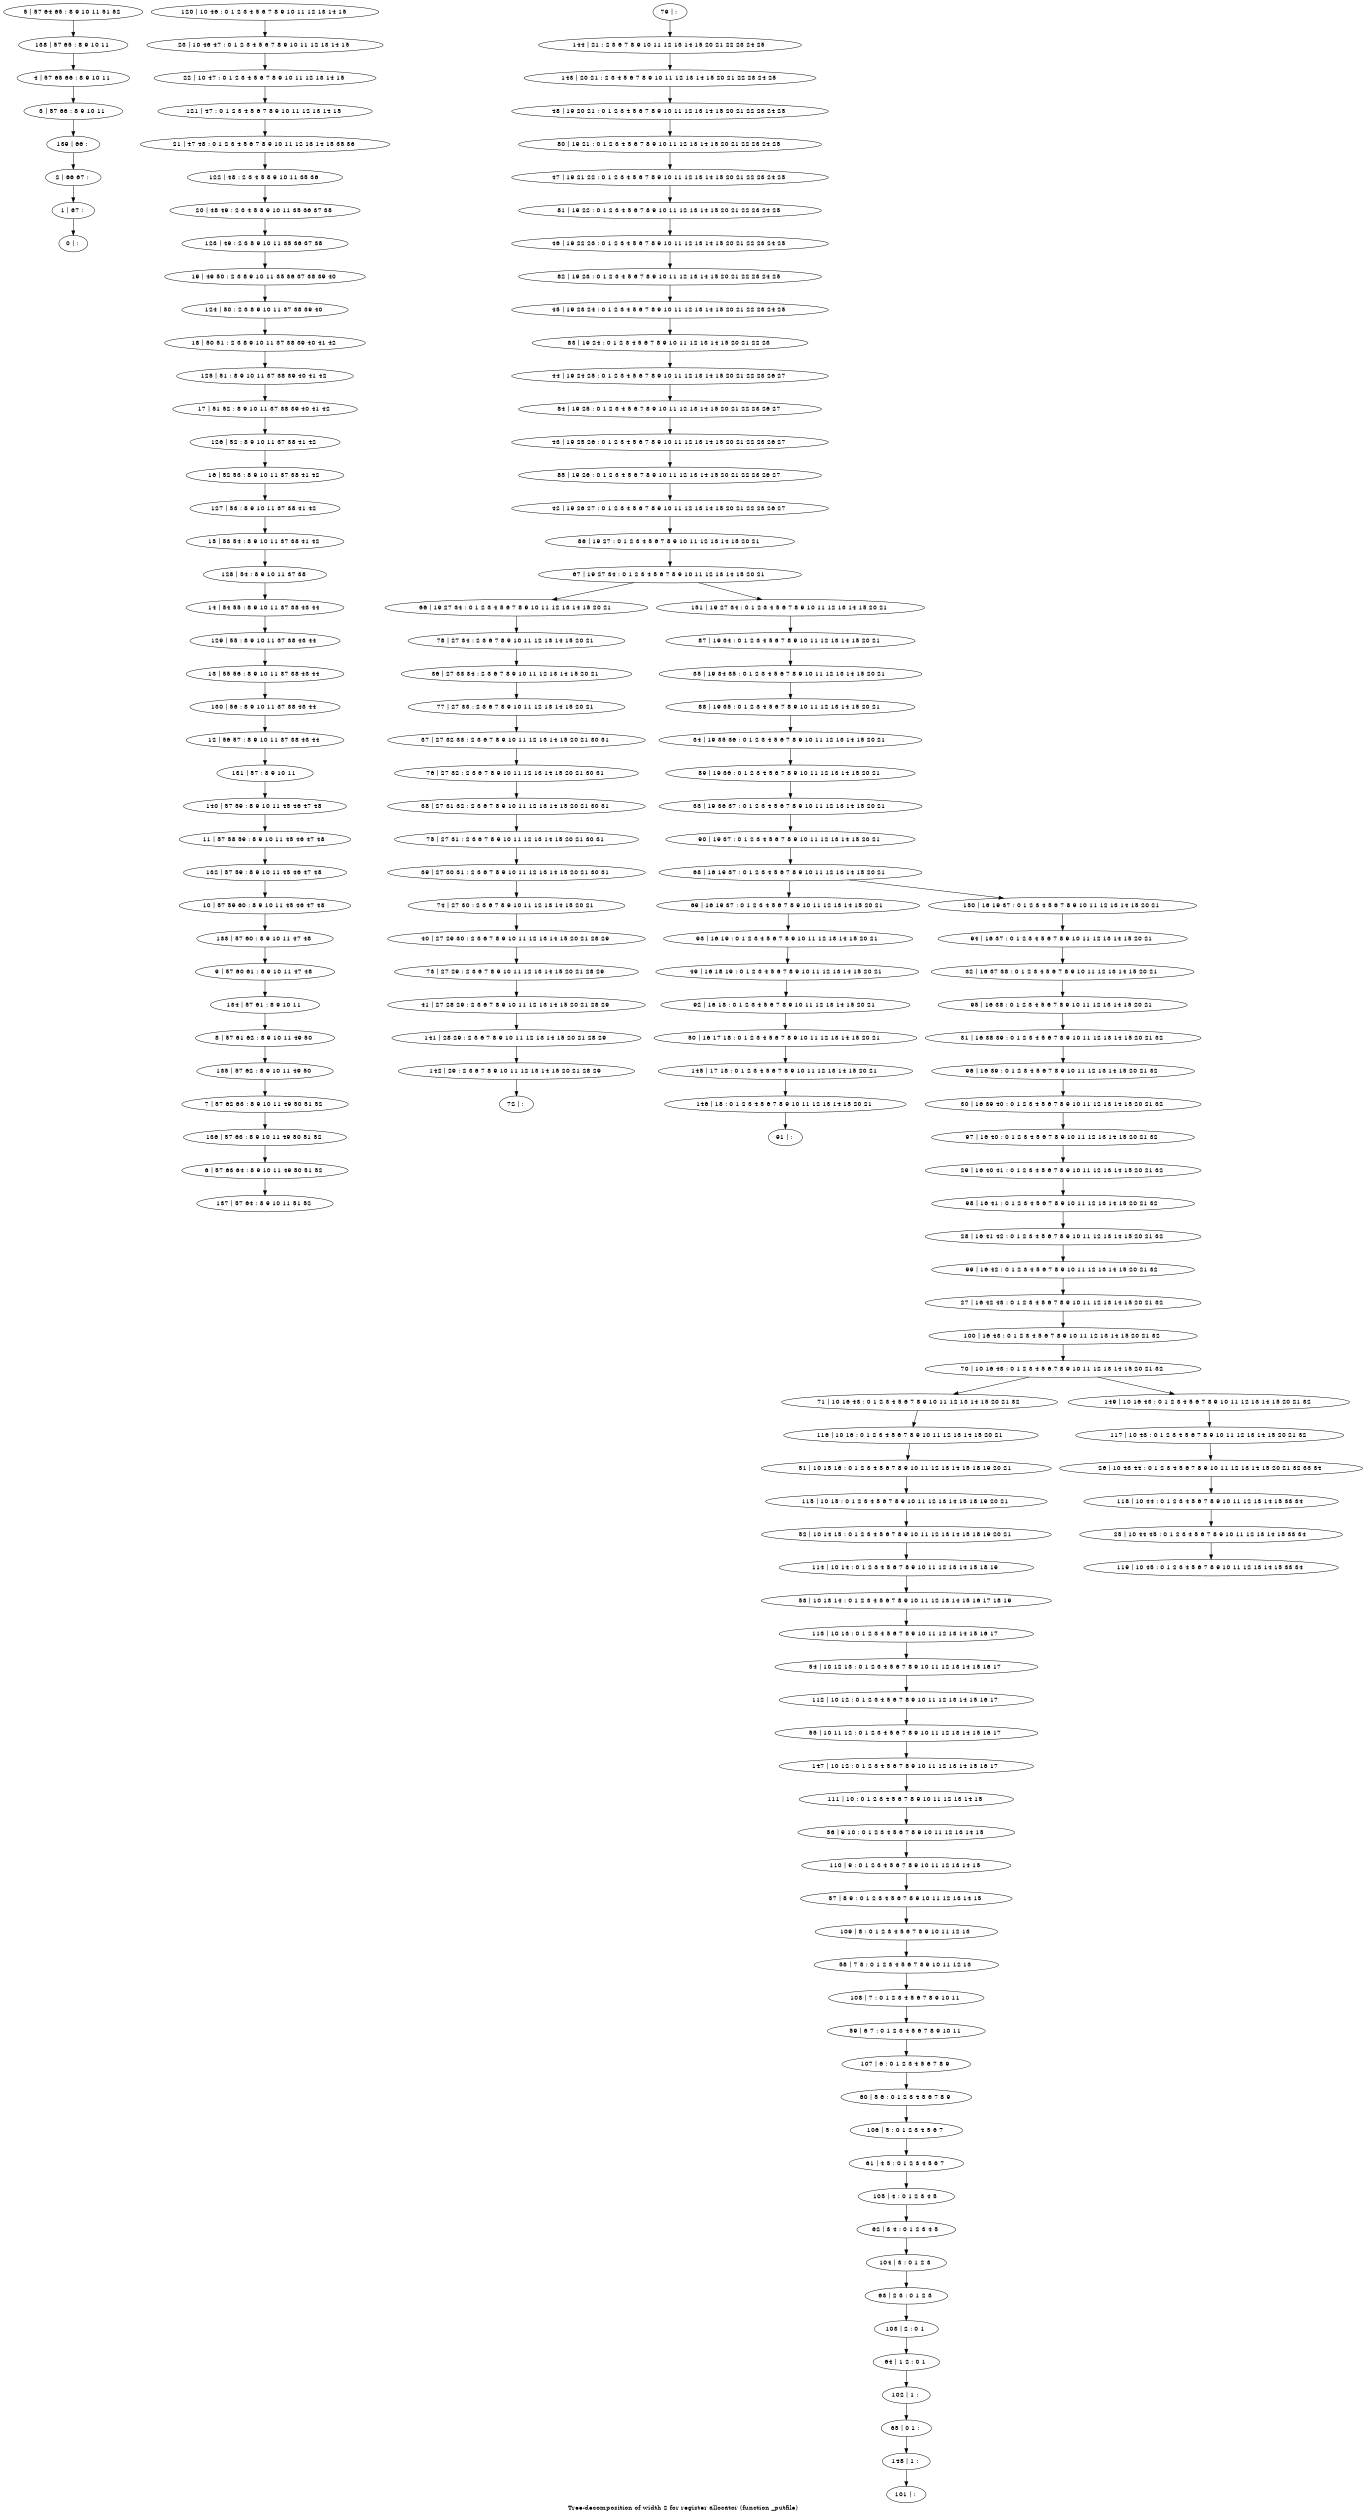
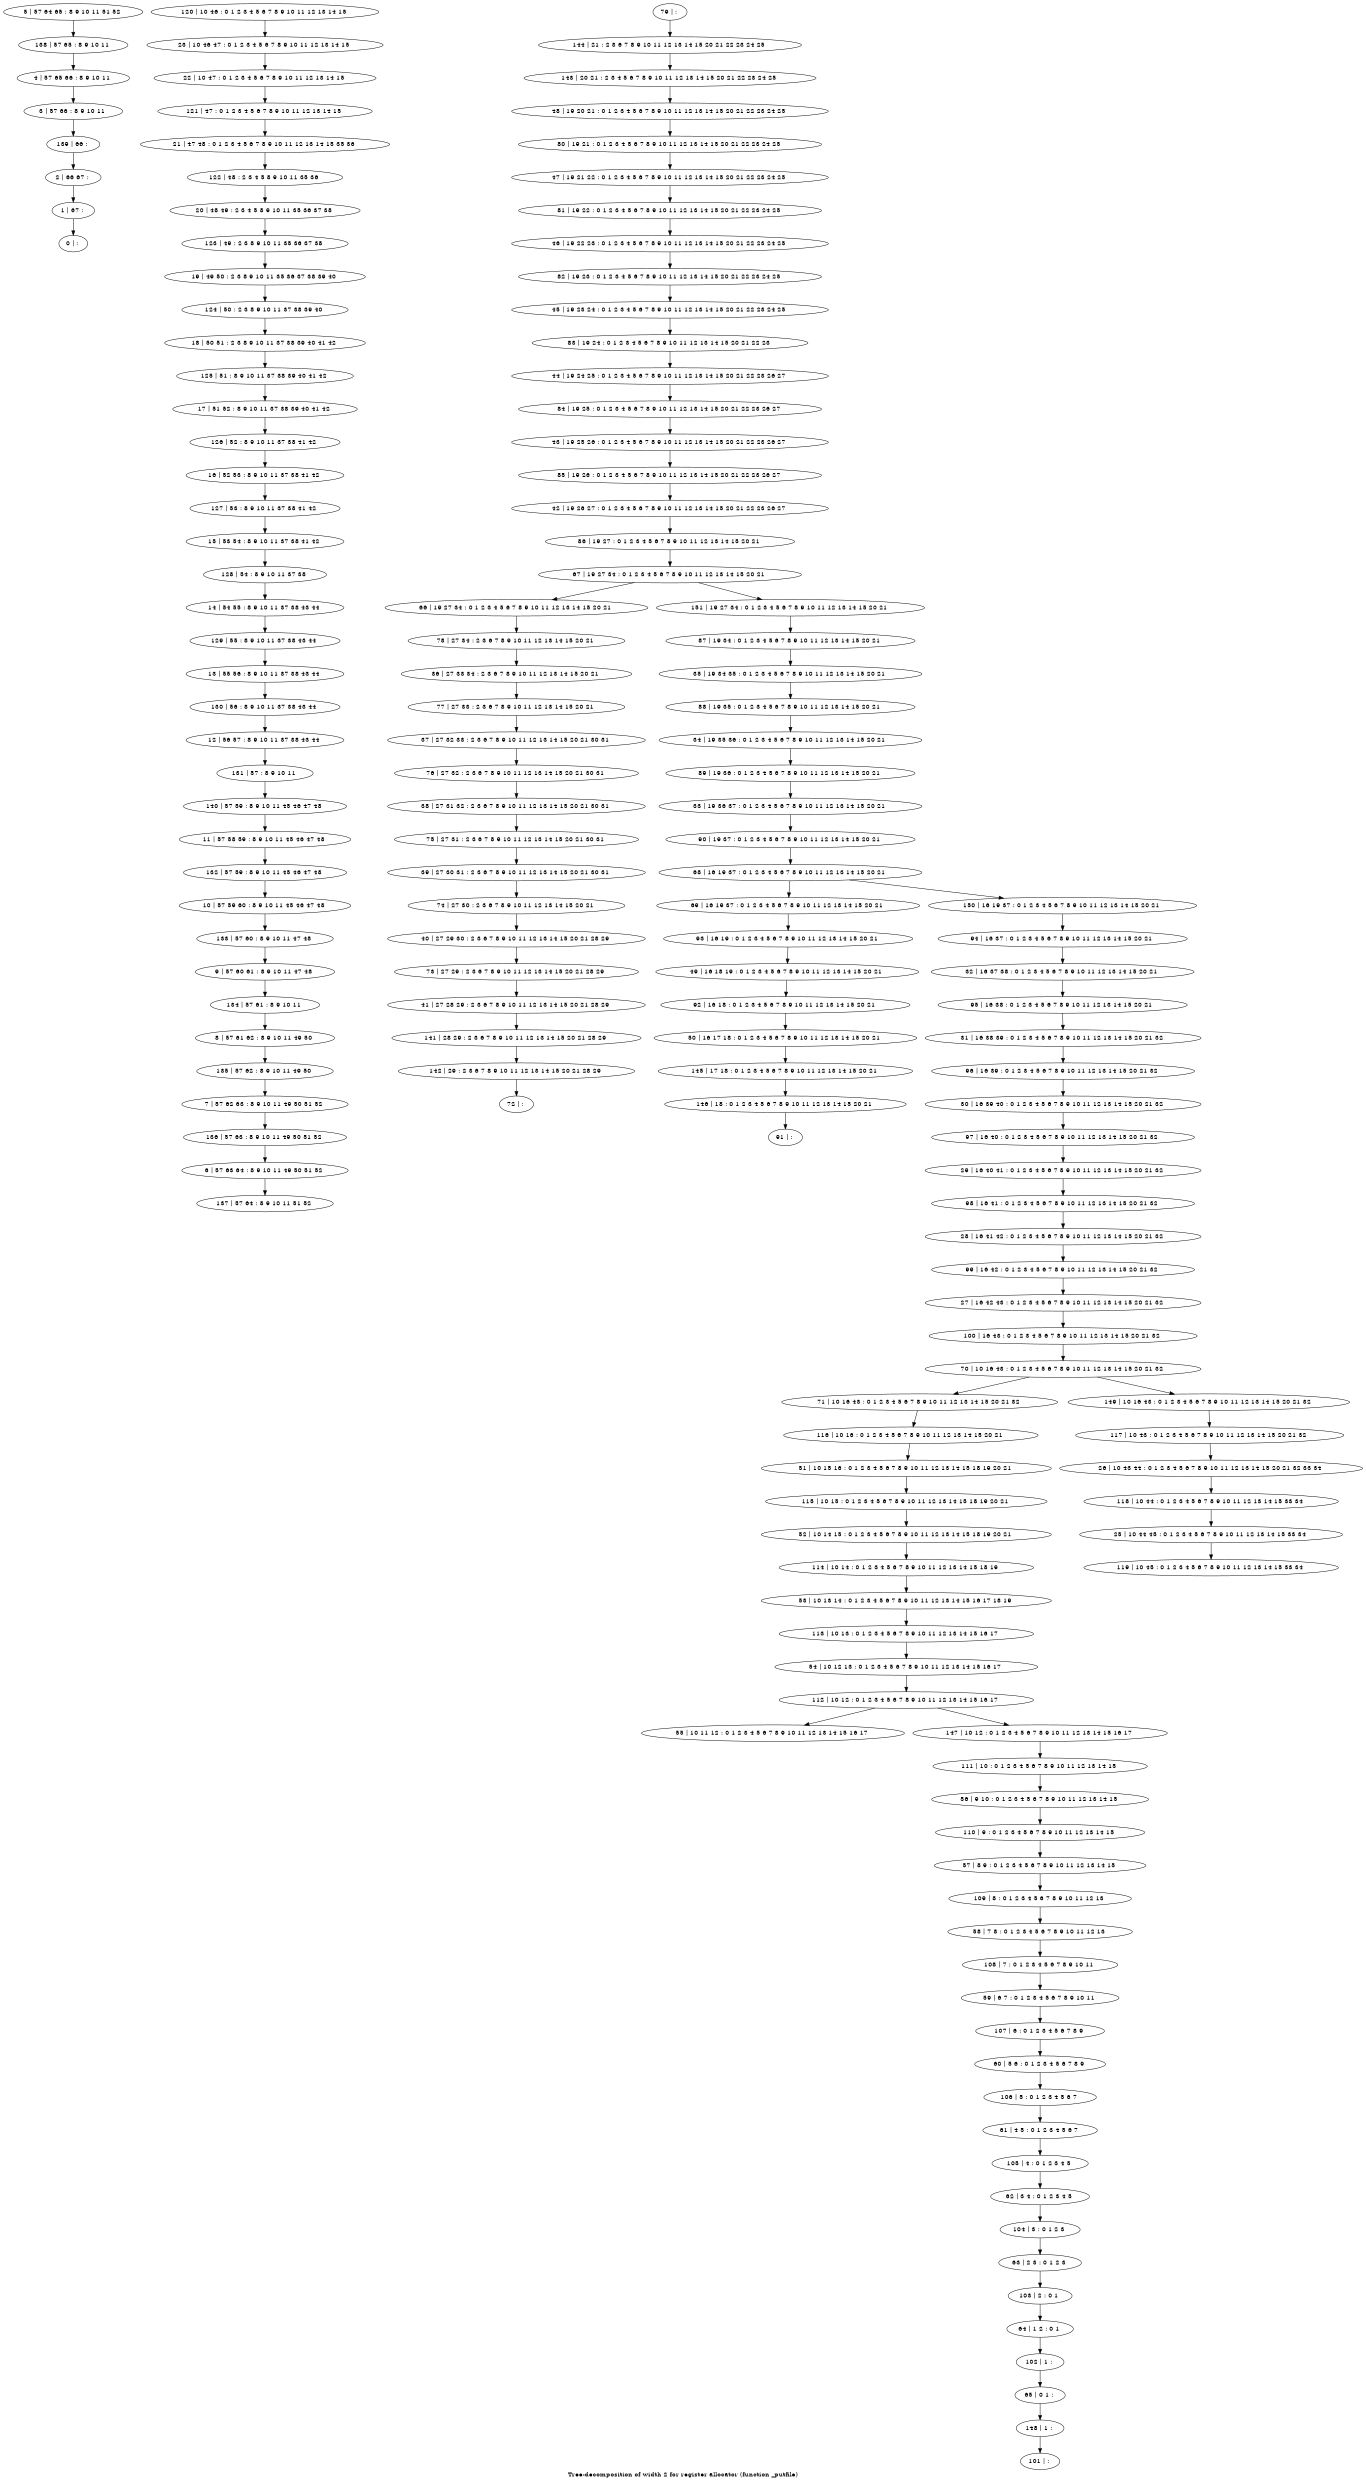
edge "55 | 10 11 12 : 0 1 2 3 4 5 6 7 8 9 10 11 12 13 14 15 16 17" -> "147 | 10 12 : 0 1 2 3 4 5 6 7 8 9 10 11 12 13 14 15 16 17": now "112 | 10 12 : 0 1 2 3 4 5 6 7 8 9 10 11 12 13 14 15 16 17" -> "147 | 10 12 : 0 1 2 3 4 5 6 7 8 9 10 11 12 13 14 15 16 17"
